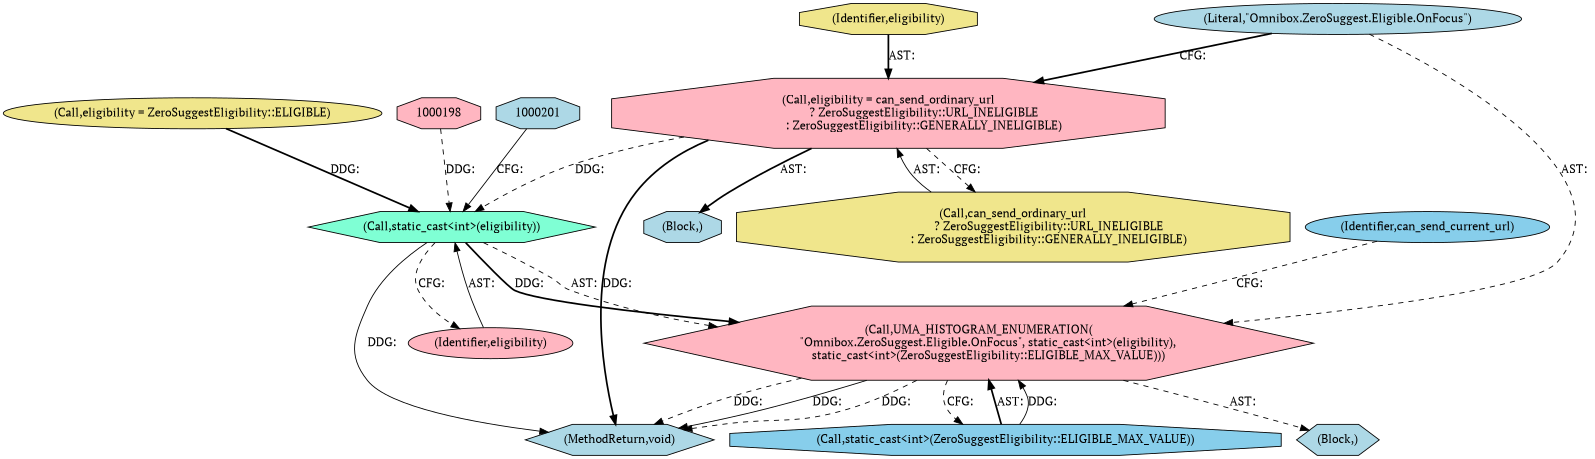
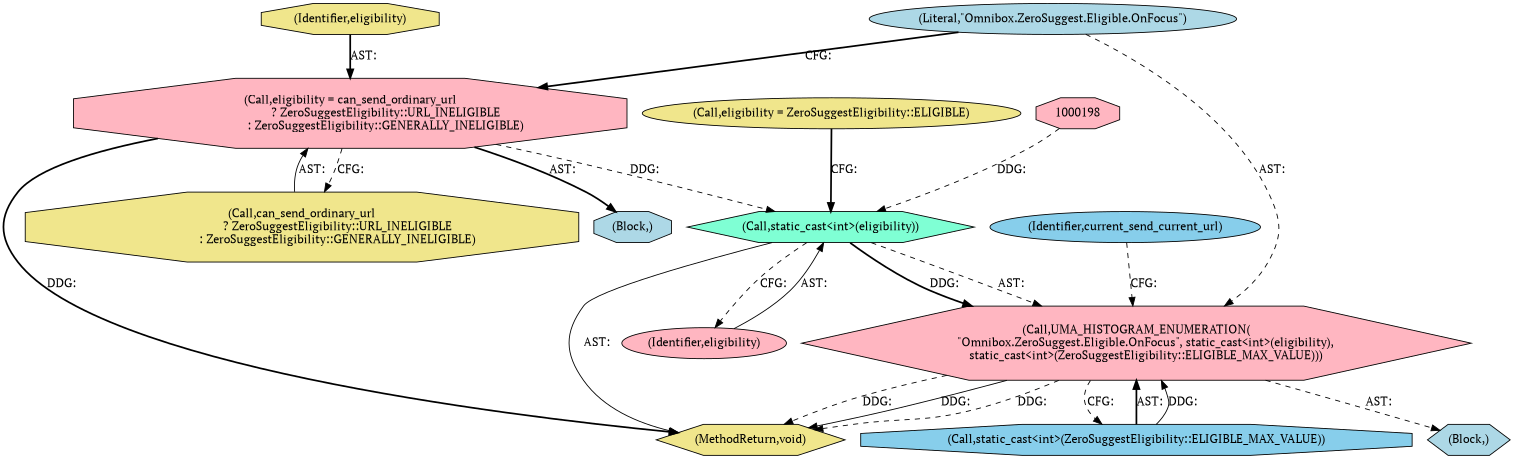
node "1000201": removed
edge "(Call,eligibility = ZeroSuggestEligibility::ELIGIBLE)" -> "(Call,static_cast<int>(eligibility))": label "DDG: " -> "CFG: "
node "(Identifier,can_send_current_url)": label "(Identifier,can_send_current_url)" -> "(Identifier,current_send_current_url)"
edge "(Call,static_cast<int>(eligibility))" -> "(MethodReturn,void)": label "DDG: " -> "AST: "
node "(MethodReturn,void)": fillcolor lightblue -> khaki
